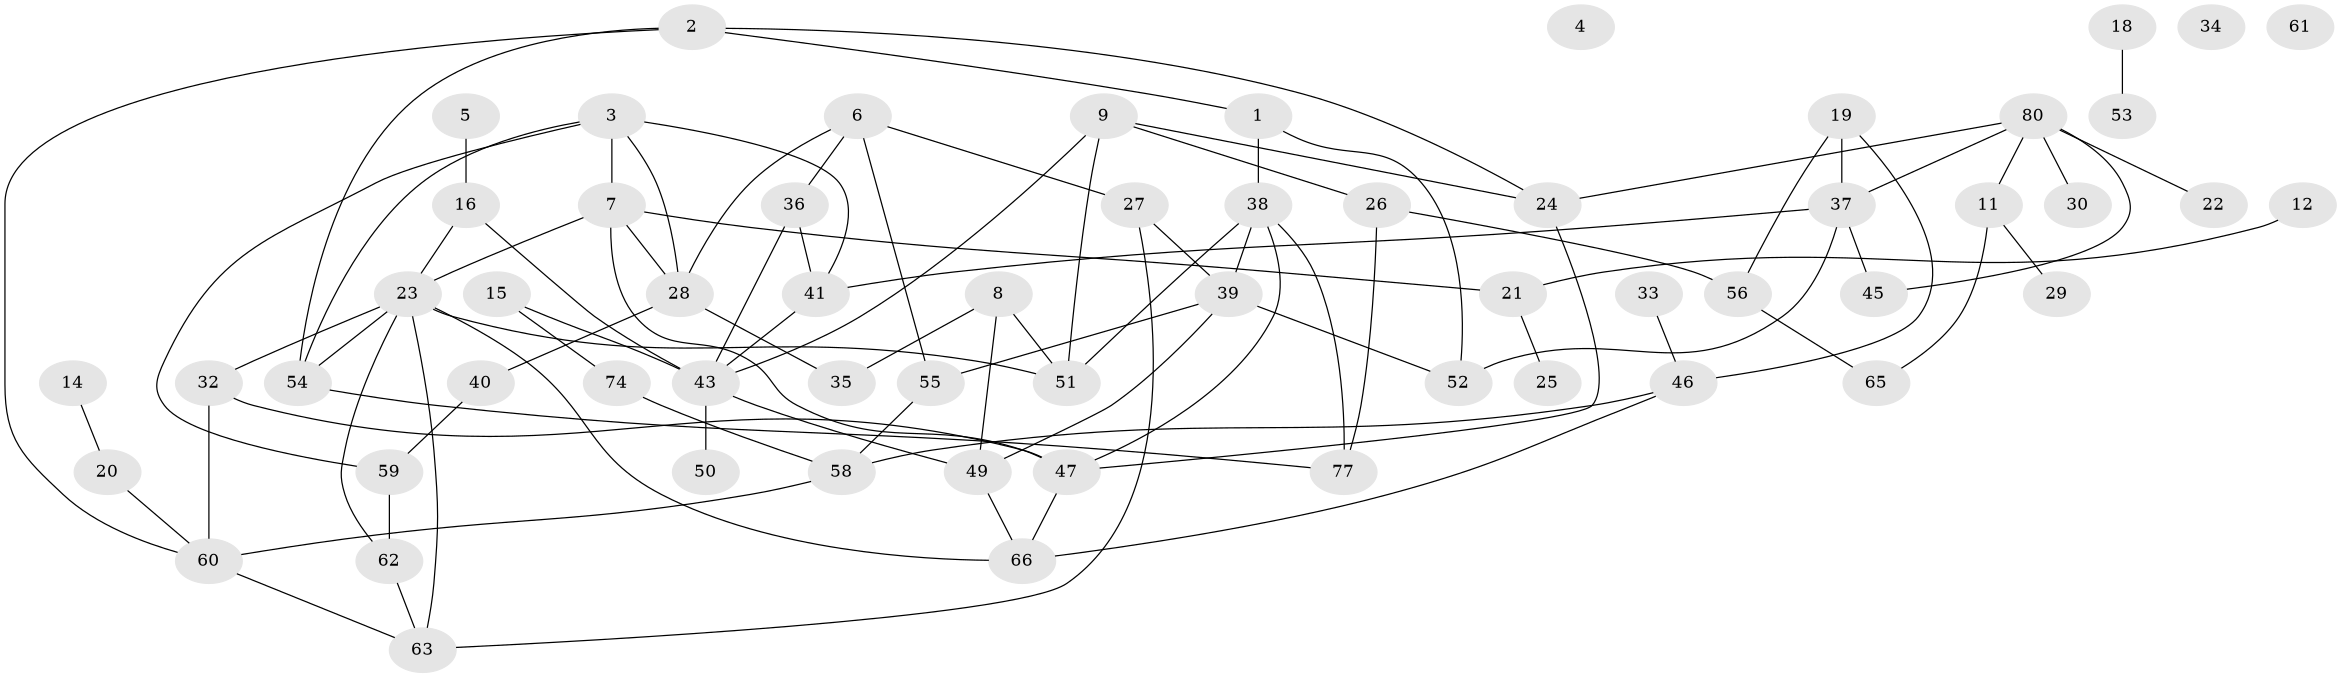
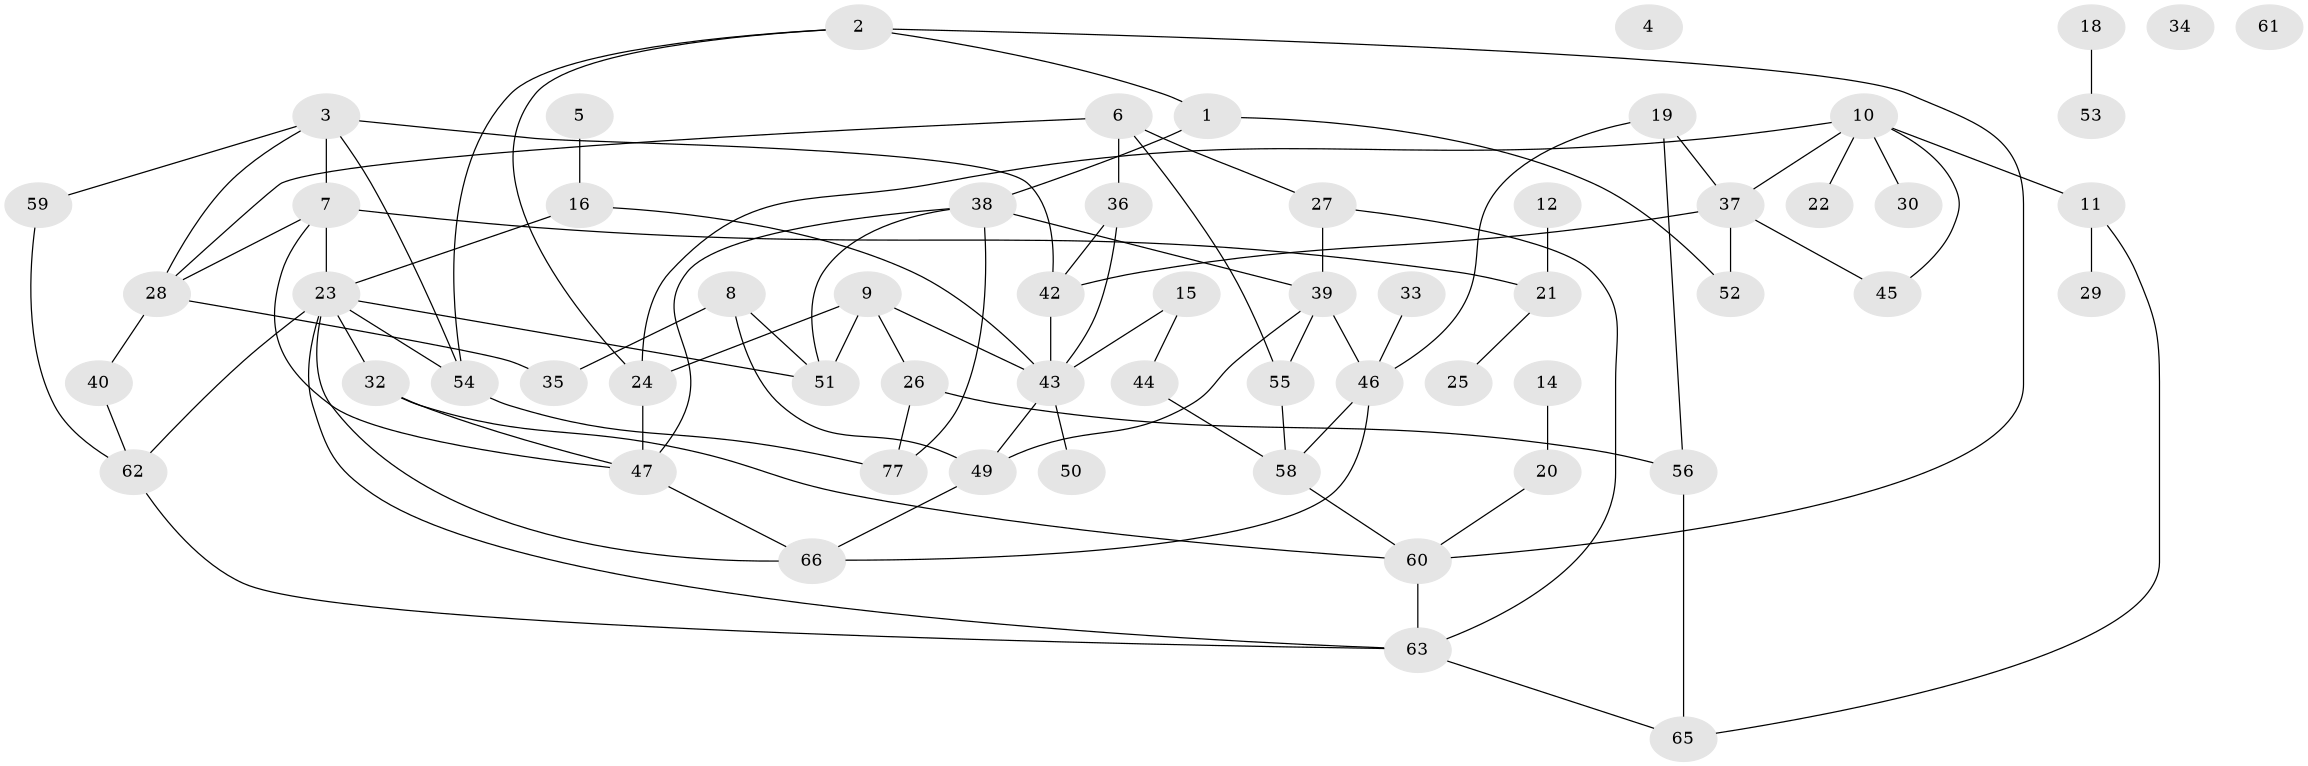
node "80": label "80" -> "10"
node "41": label "41" -> "42"
edge "39" -- "52": now "39" -- "46"
node "74": label "74" -> "44"
edge "40" -- "59": now "40" -- "62"
edge "63" -- "65": added
